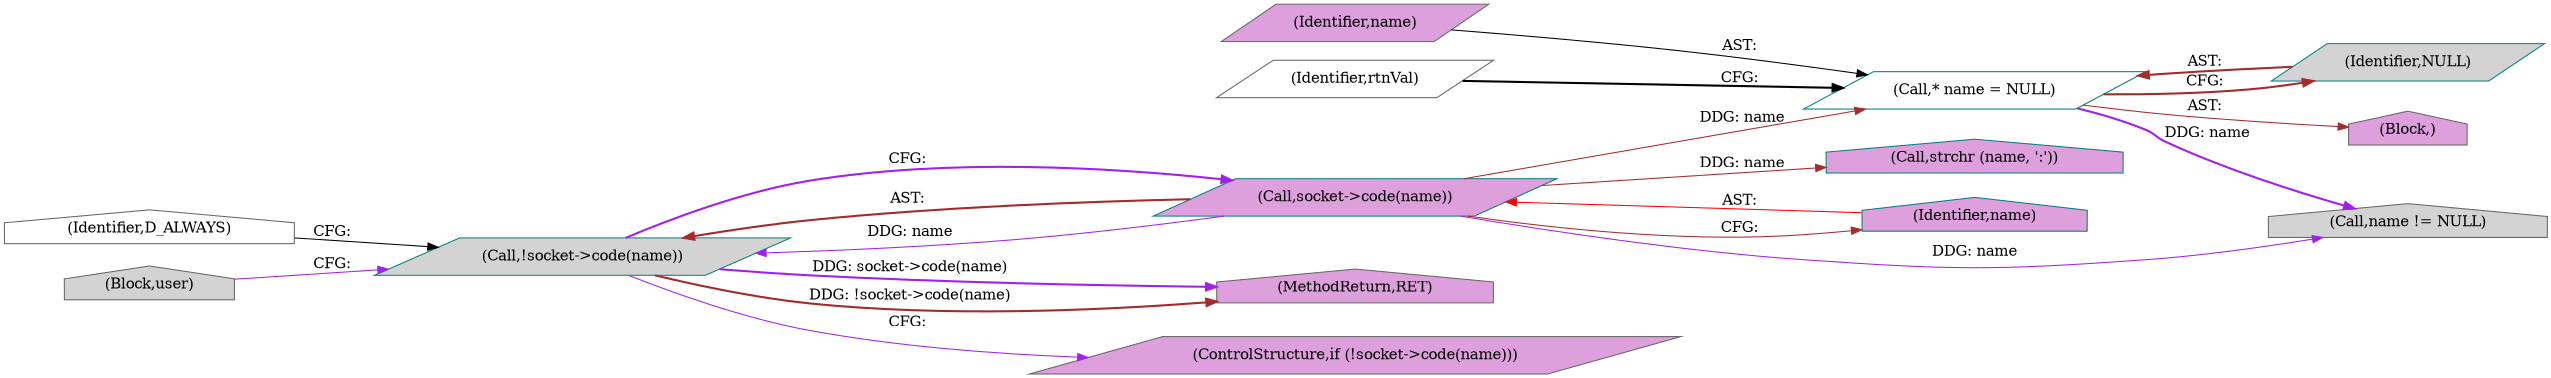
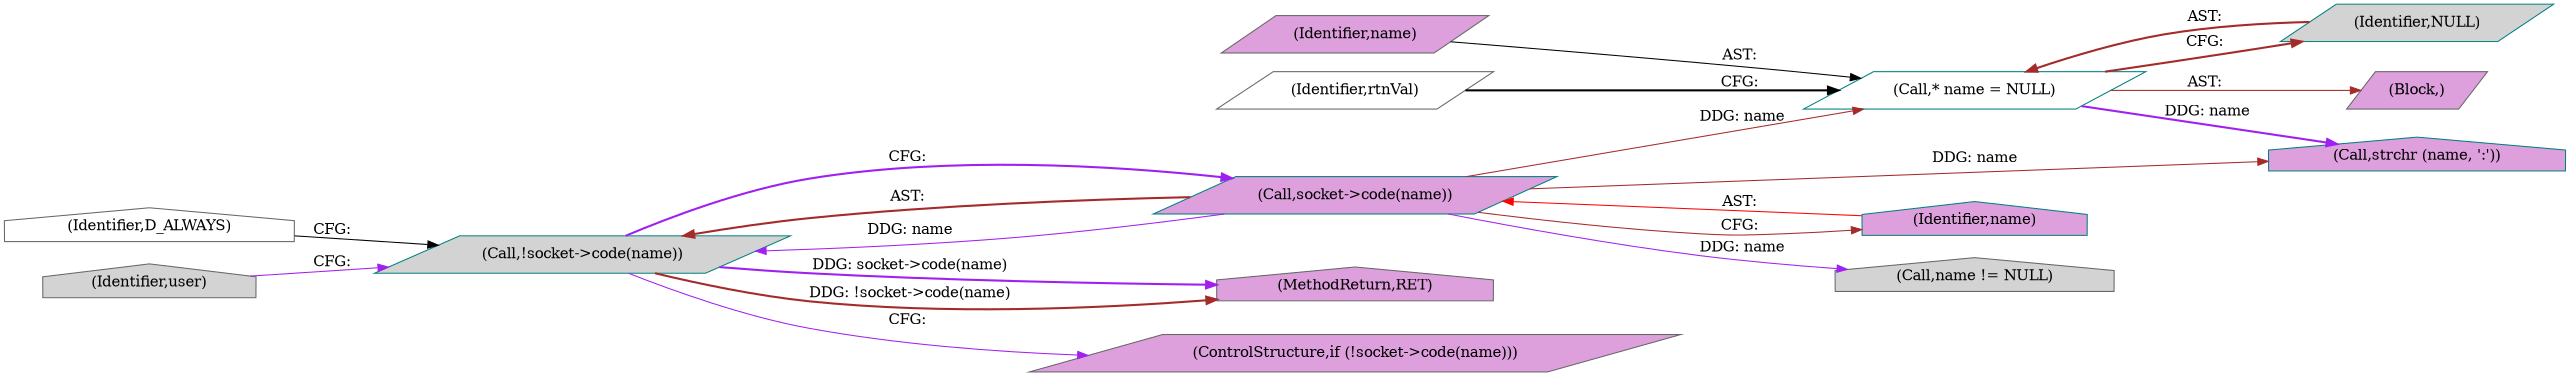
node "(Block,)": shape house -> parallelogram
edge "(Call,* name = NULL)" -> "(Call,name != NULL)": now "(Call,* name = NULL)" -> "(Call,strchr (name, ':'))"
node "(Block,user)": label "(Block,user)" -> "(Identifier,user)"
